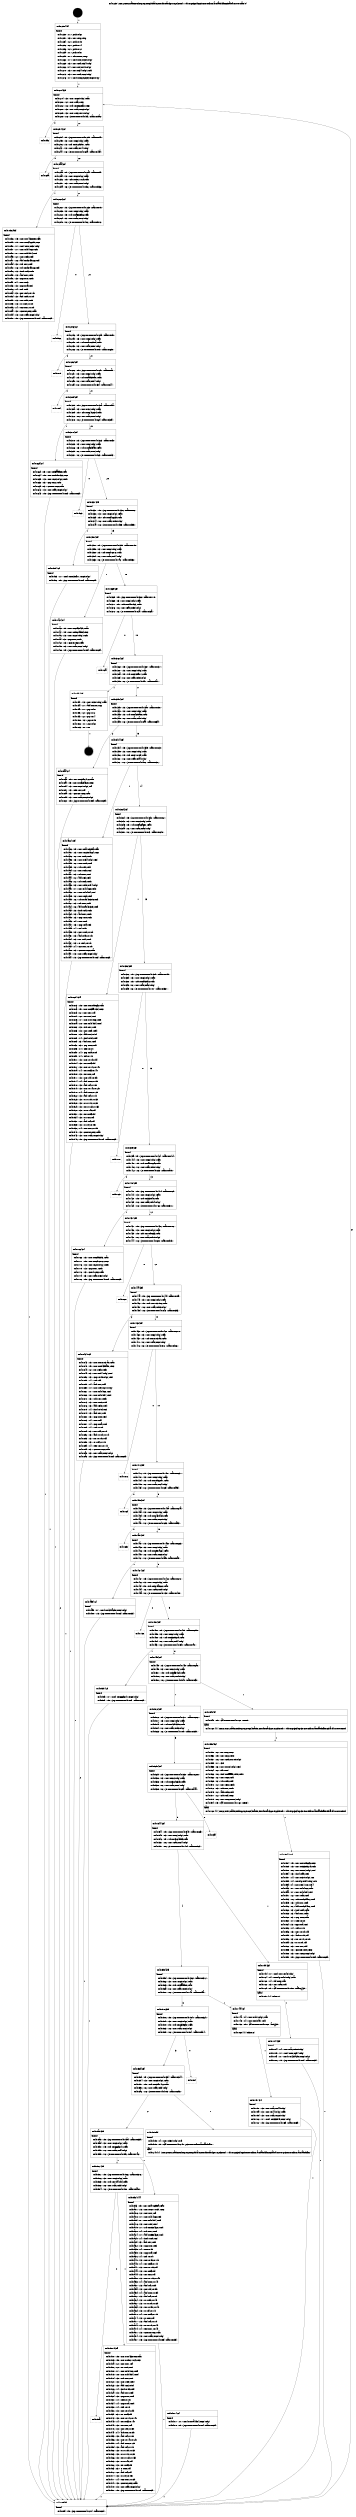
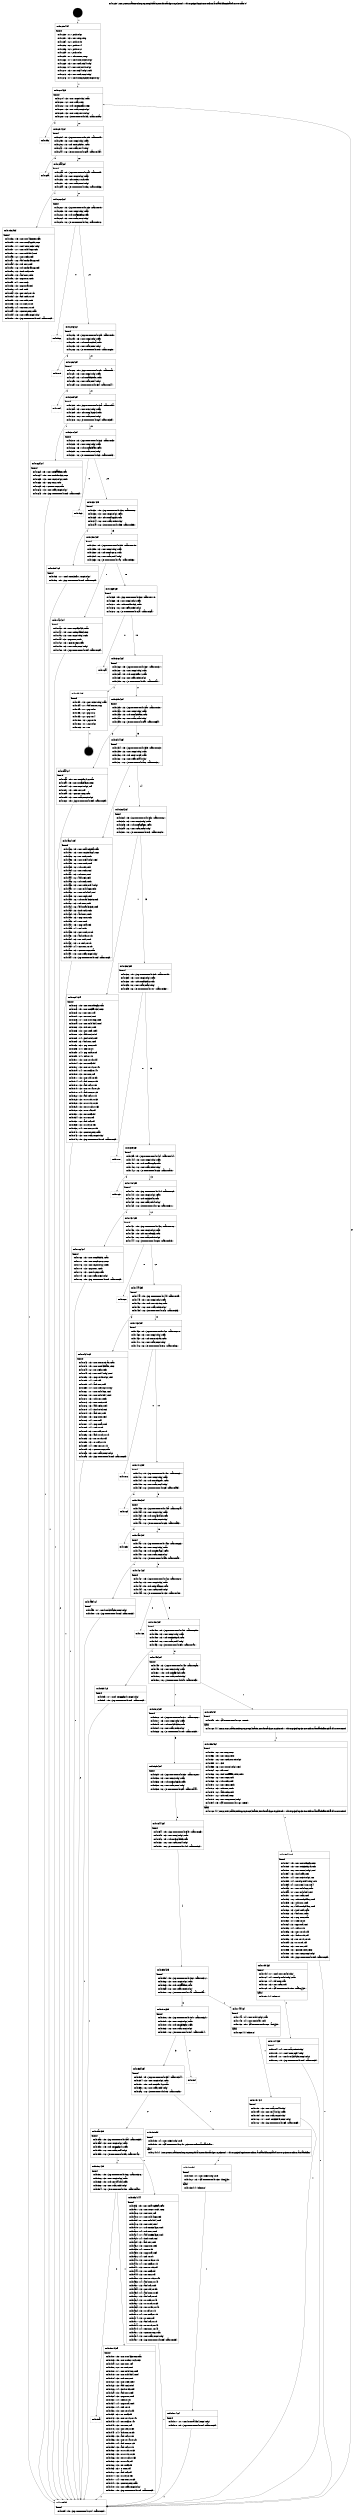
node "0x401c9a": removed
edge "0x401544 [25]" -> "0x4017bd [23]": removed, label "1"
node "0x401b0e [9]": added
